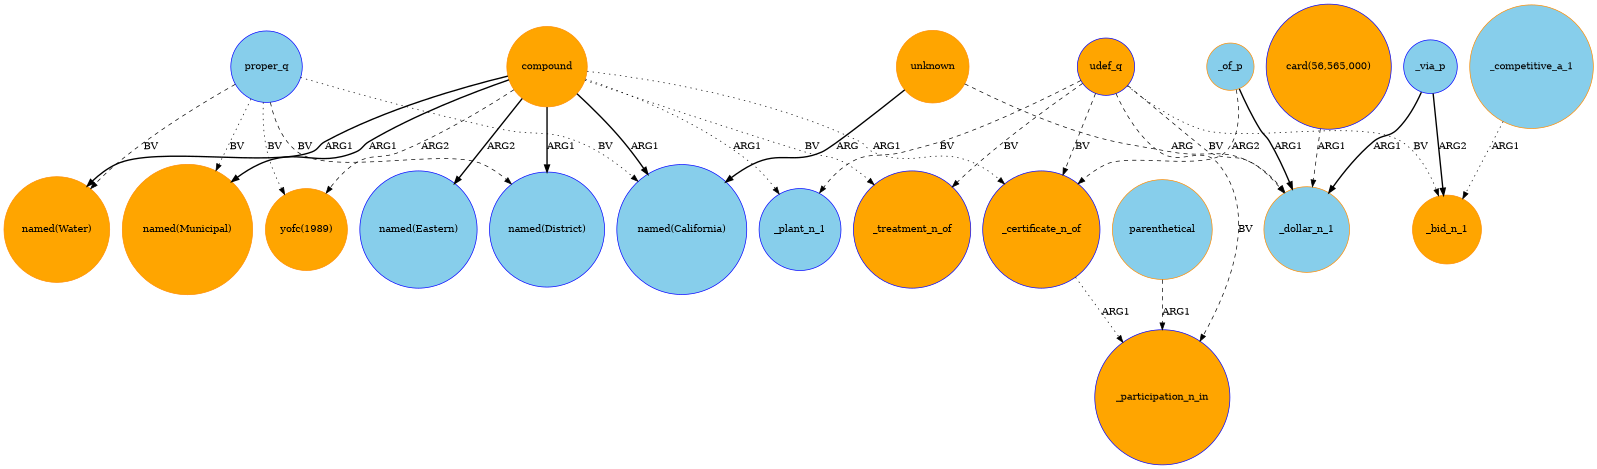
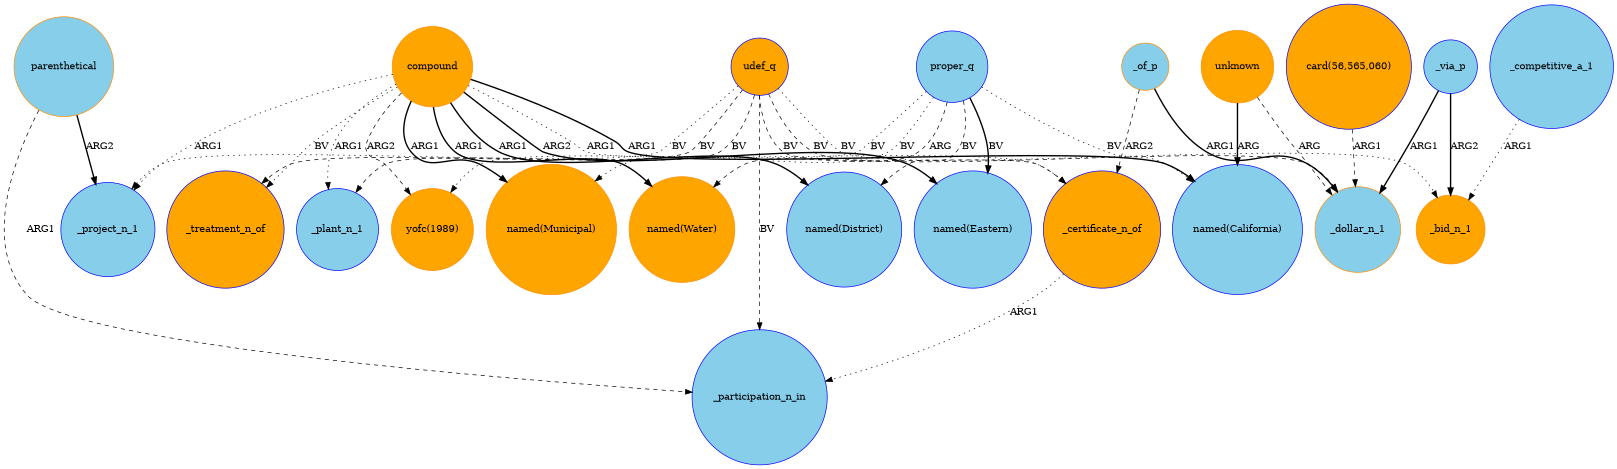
node "card(56,565,000)": label "card(56,565,000)" -> "card(56,565,060)"
node "_competitive_a_1": color darkorange -> blue
edge "proper_q" -> "named(Eastern)": added, label "BV"
edge "proper_q" -> "named(Water)": label "BV" -> "ARG"
node "_project_n_1": added
node "_participation_n_in": fillcolor orange -> skyblue
